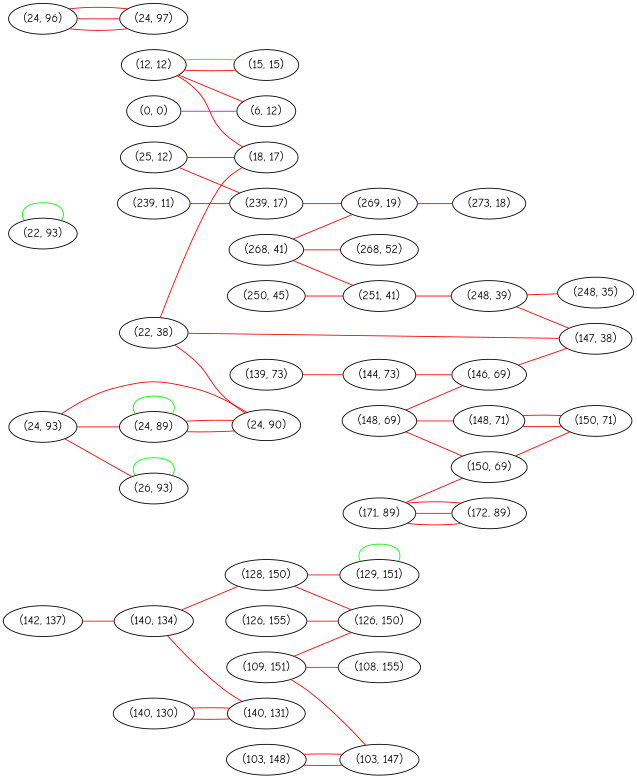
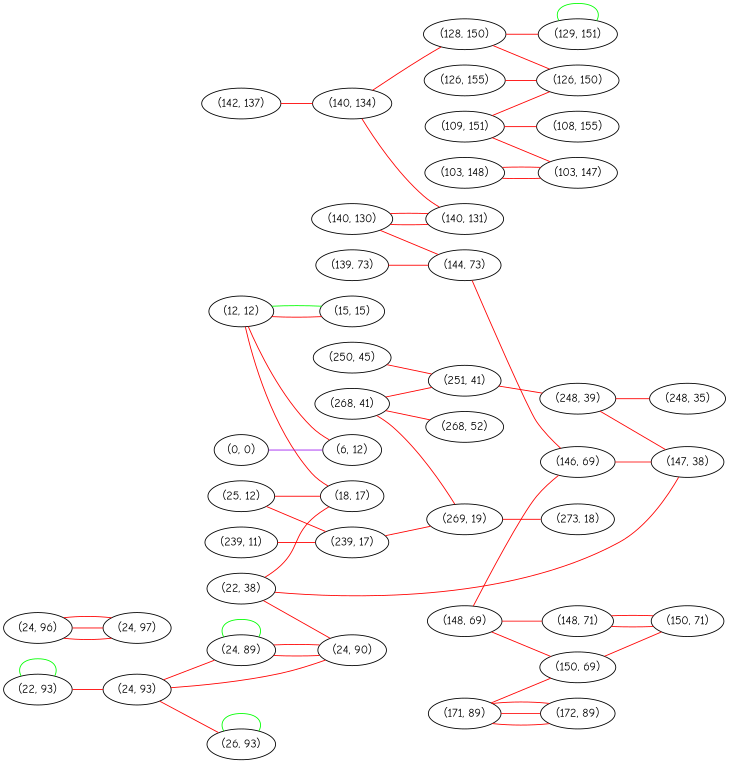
edge "(140, 130)" -- "(144, 73)": added
edge "(22, 93)" -- "(24, 93)": added
